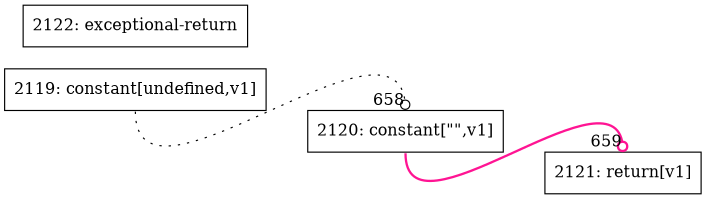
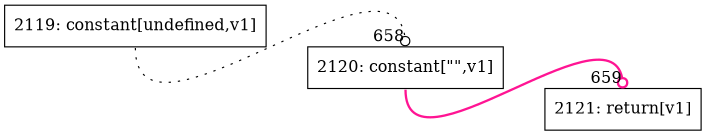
node "2122: exceptional-return": removed
